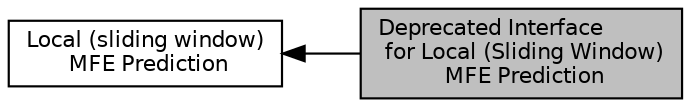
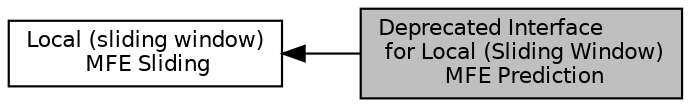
node "Local (sliding window) MFE Prediction": label "Local (sliding window) MFE Prediction" -> "Local (sliding window) MFE Sliding"
